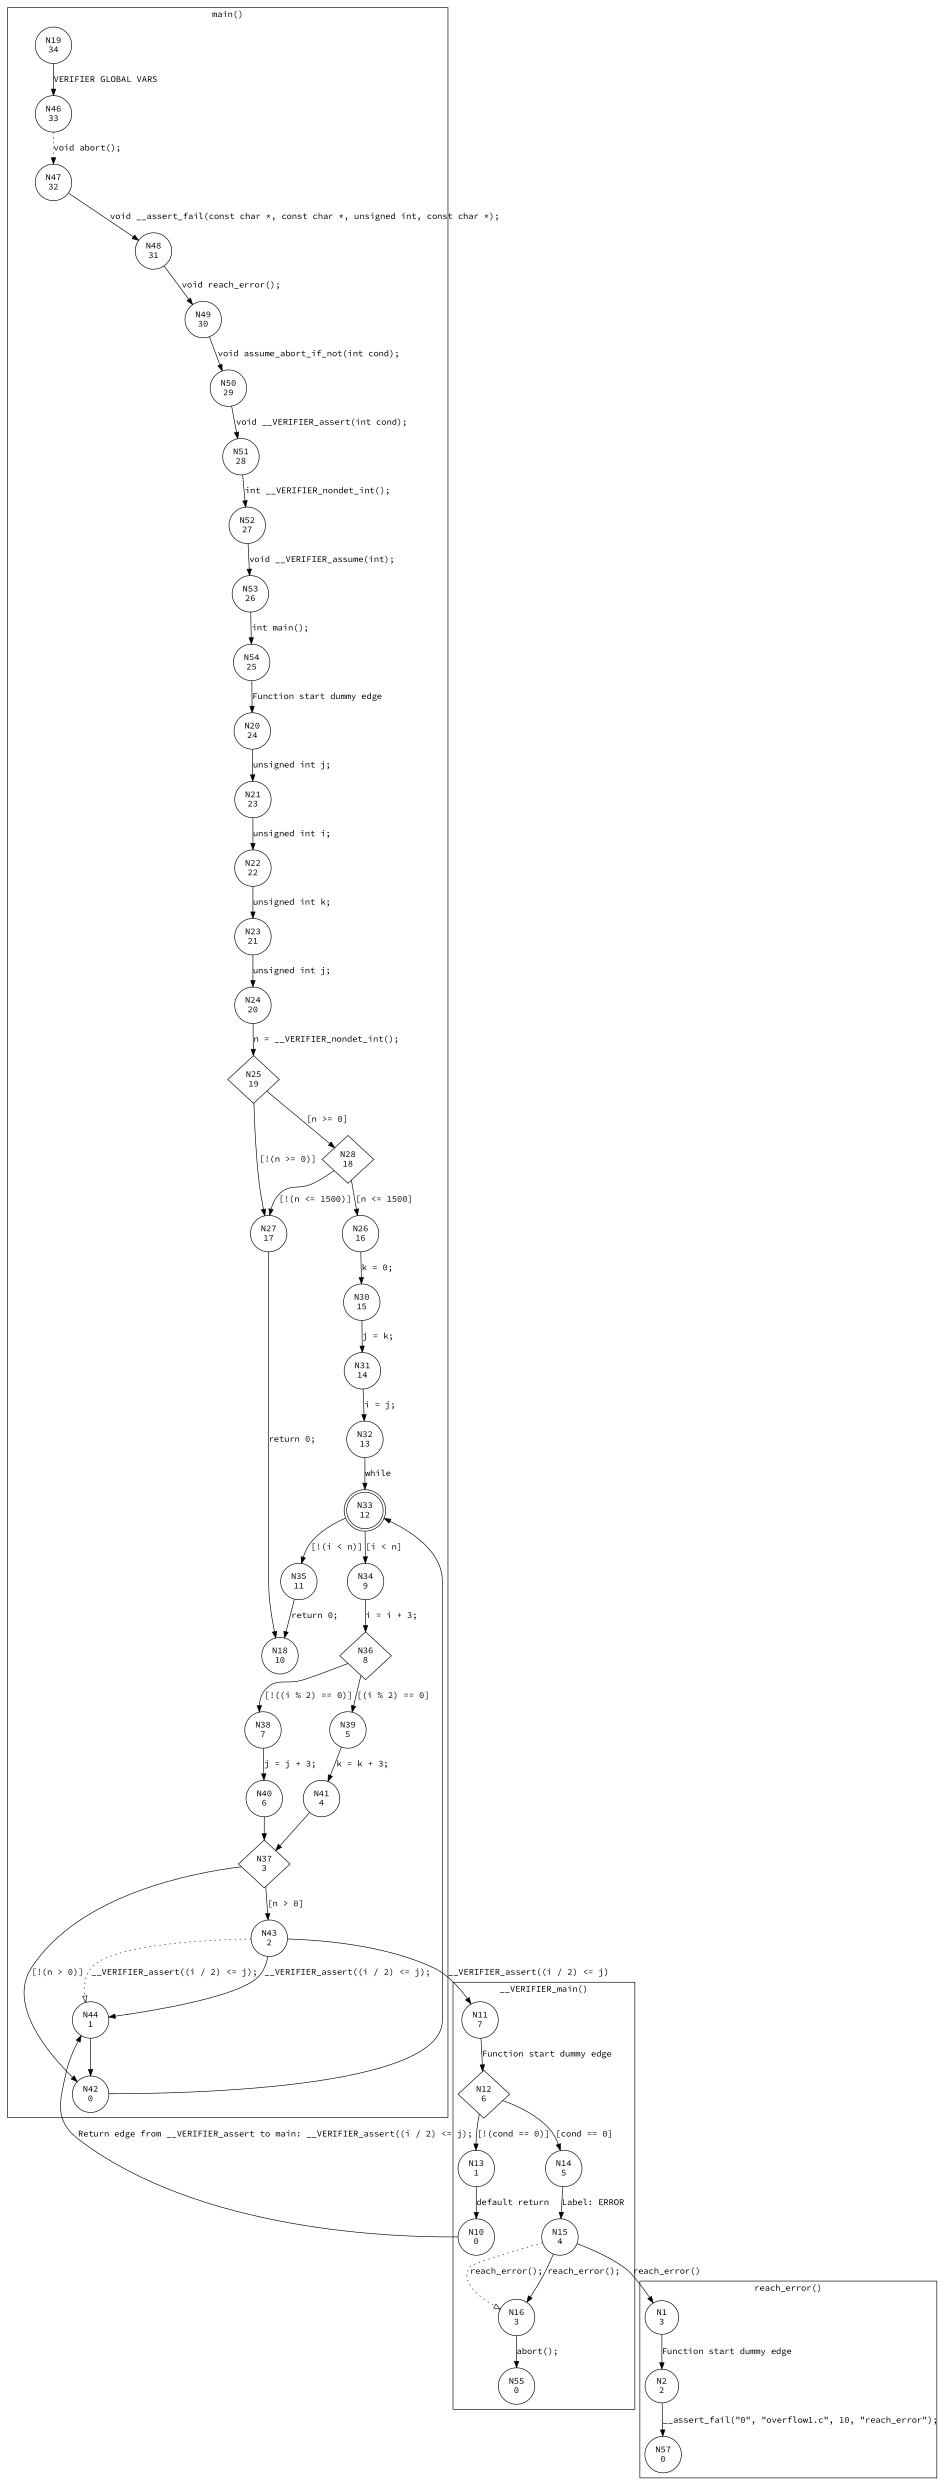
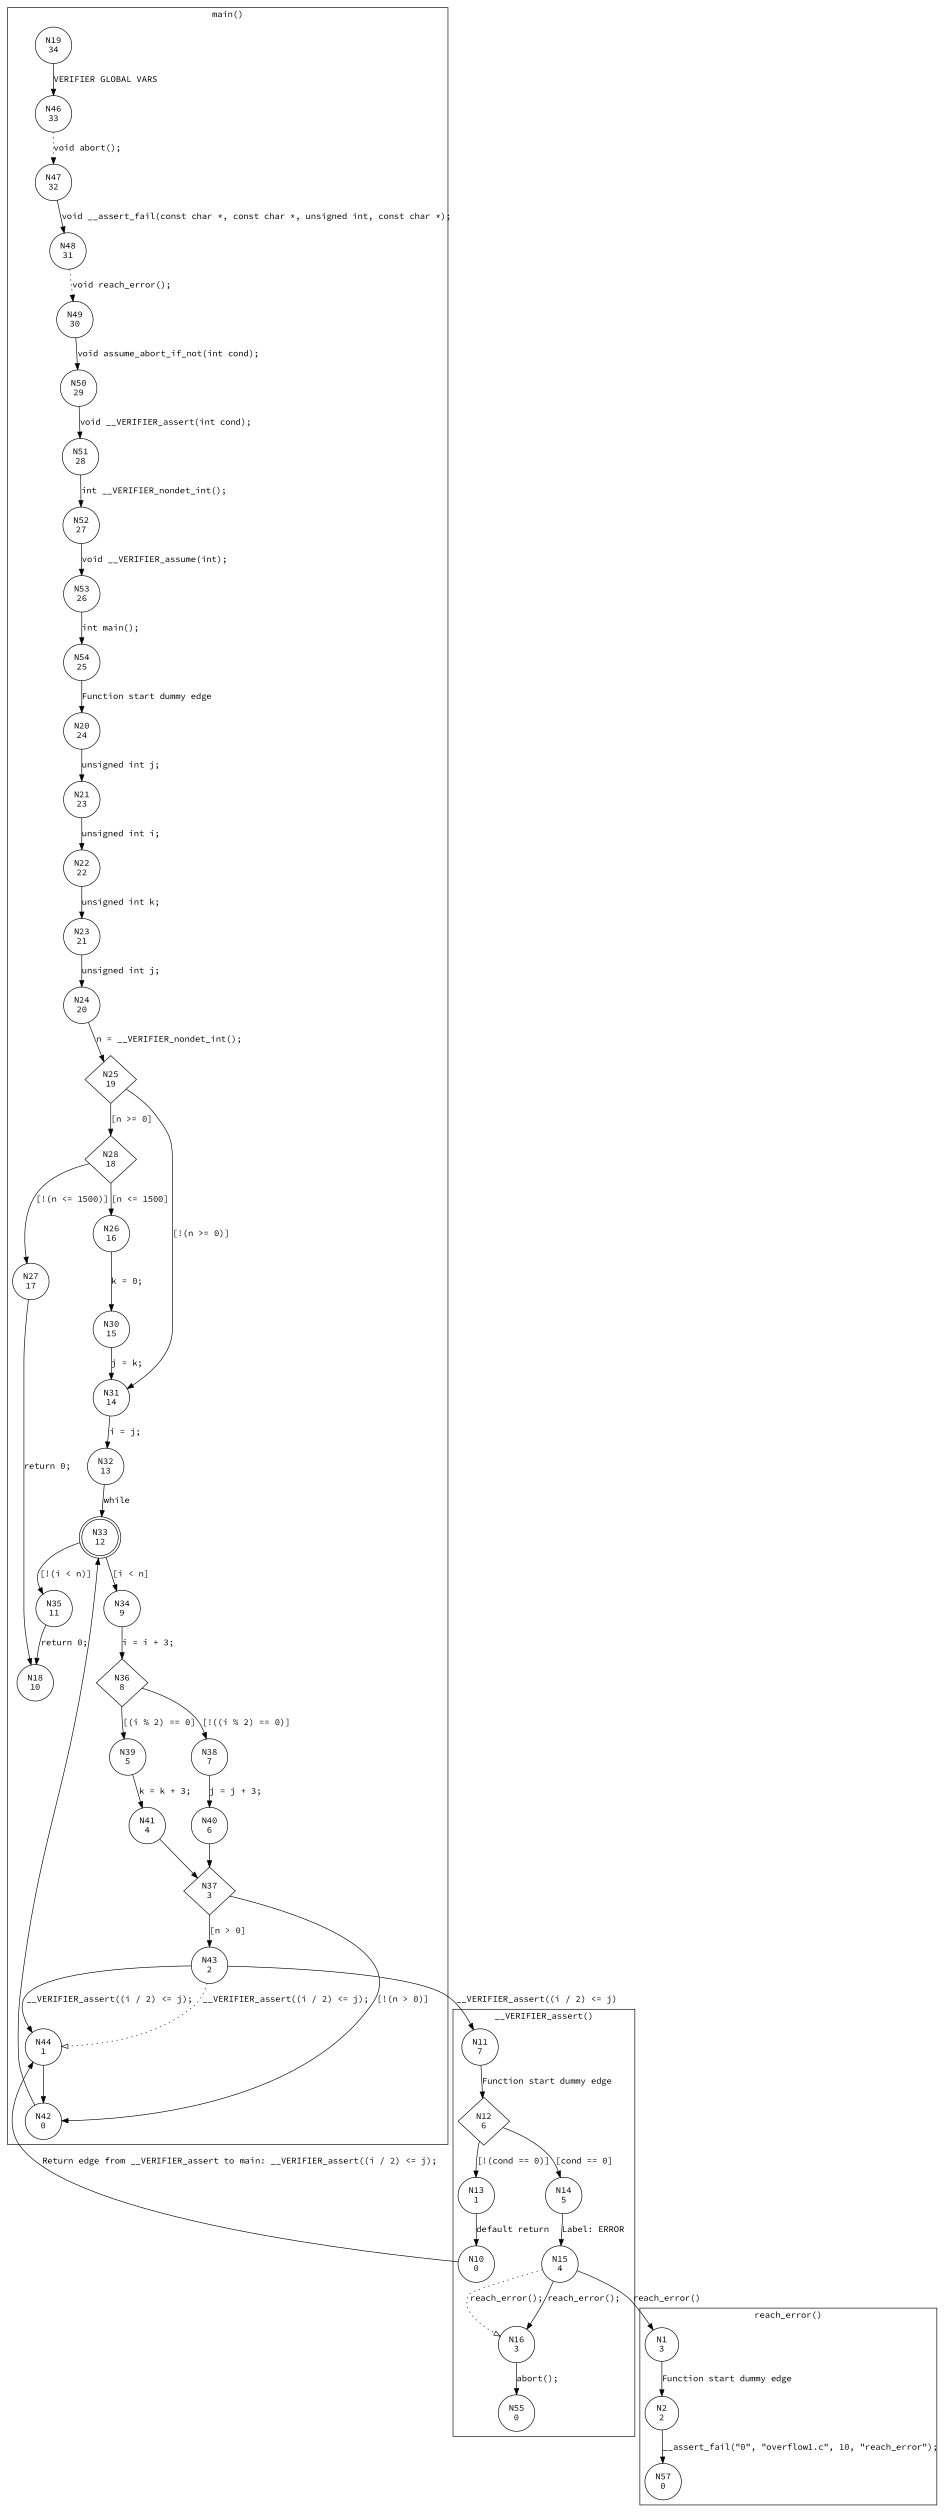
edge "N48 31" -> "N49 30": style solid -> dotted
edge "N25 19" -> "N27 17": now "N25 19" -> "N31 14"
cluster "__VERIFIER_main()": label "__VERIFIER_main()" -> "__VERIFIER_assert()"
